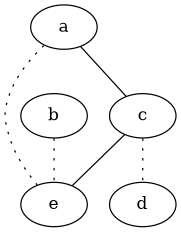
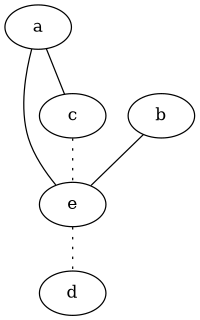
edge "a" -- "e": style dotted -> solid
edge "b" -- "e": style dotted -> solid
edge "c" -- "e": style solid -> dotted
edge "c" -- "d": now "e" -- "d"
